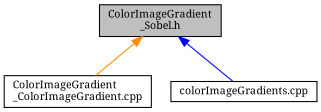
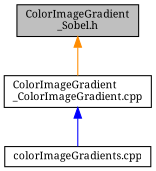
edge "colorImageGradients.cpp" -> "ColorImageGradient _Sobel.h": now "colorImageGradients.cpp" -> "ColorImageGradient _ColorImageGradient.cpp"
